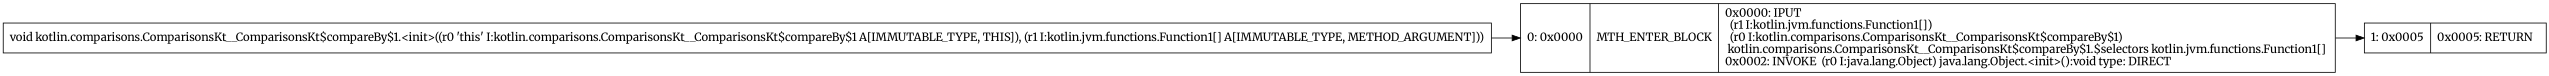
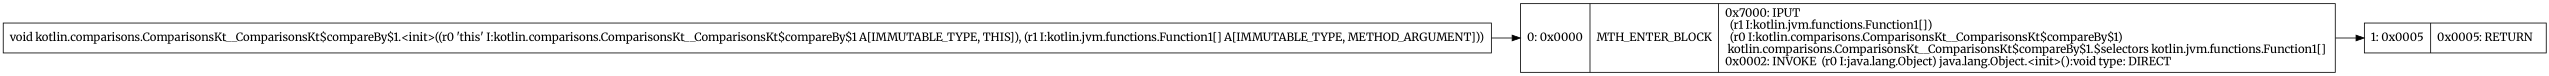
node "0: 0x0000": text "0x0000: IPUT" -> "0x7000: IPUT"
